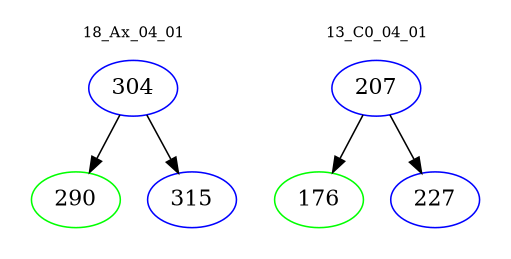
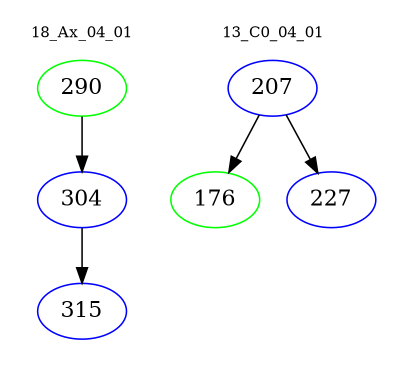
edge "304" -> "290": reversed
